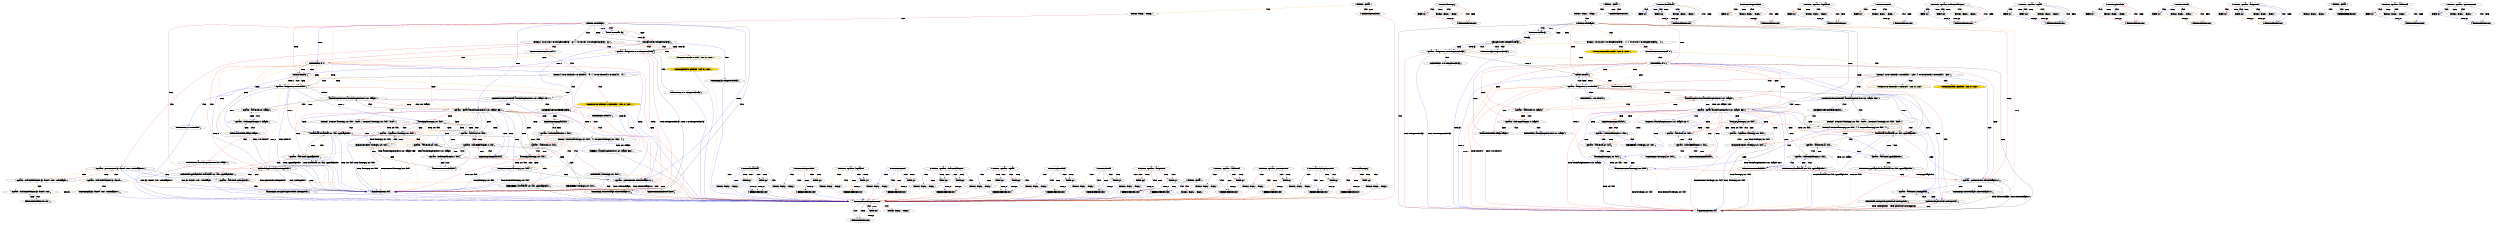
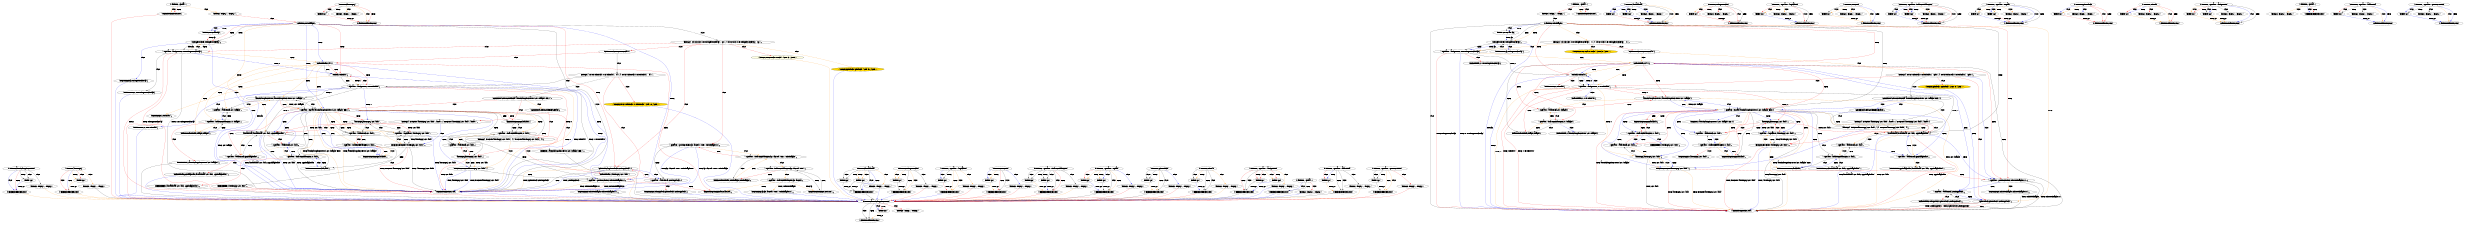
node "<(LOCAL,struct unix_sock* u: unix_sock*)<SUB>6</SUB>>": removed
edge "(<operator>.postIncrement,fp->f_cred->user->unix_inflight++)" -> "(<operator>.indirectFieldAccess,fp->f_cred)": now "(<operator>.indirectFieldAccess,fp->f_cred->user)" -> "(<operator>.indirectFieldAccess,fp->f_cred)"
node "(FIELD_IDENTIFIER,unix_inflight,unix_inflight)": added
edge "(<operator>.indirectFieldAccess,fp->f_cred)" -> "(IDENTIFIER,fp,fp->f_cred->user->unix_inflight++)": label "AST: " -> "DDG: unix_tot_inflight"
edge "(<operator>.indirectFieldAccess,fp->f_cred)" -> "(FIELD_IDENTIFIER,f_cred,f_cred)": label "AST: " -> "DDG: "
edge "(<operator>.indirectFieldAccess,fp->f_cred->user)" -> "(FIELD_IDENTIFIER,user,user)": label "AST: " -> "DDG: "
